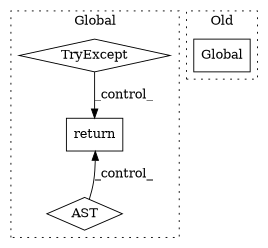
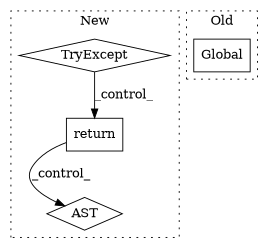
cluster "Global": label "Global" -> "New"
edge "AST" -> "return": reversed
